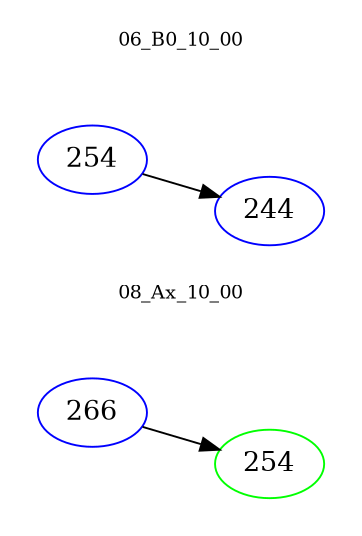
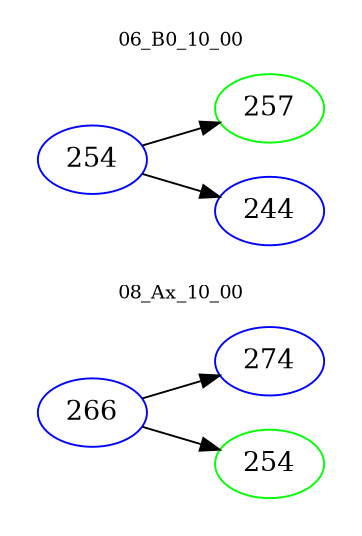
node "257": added
node "274": added
